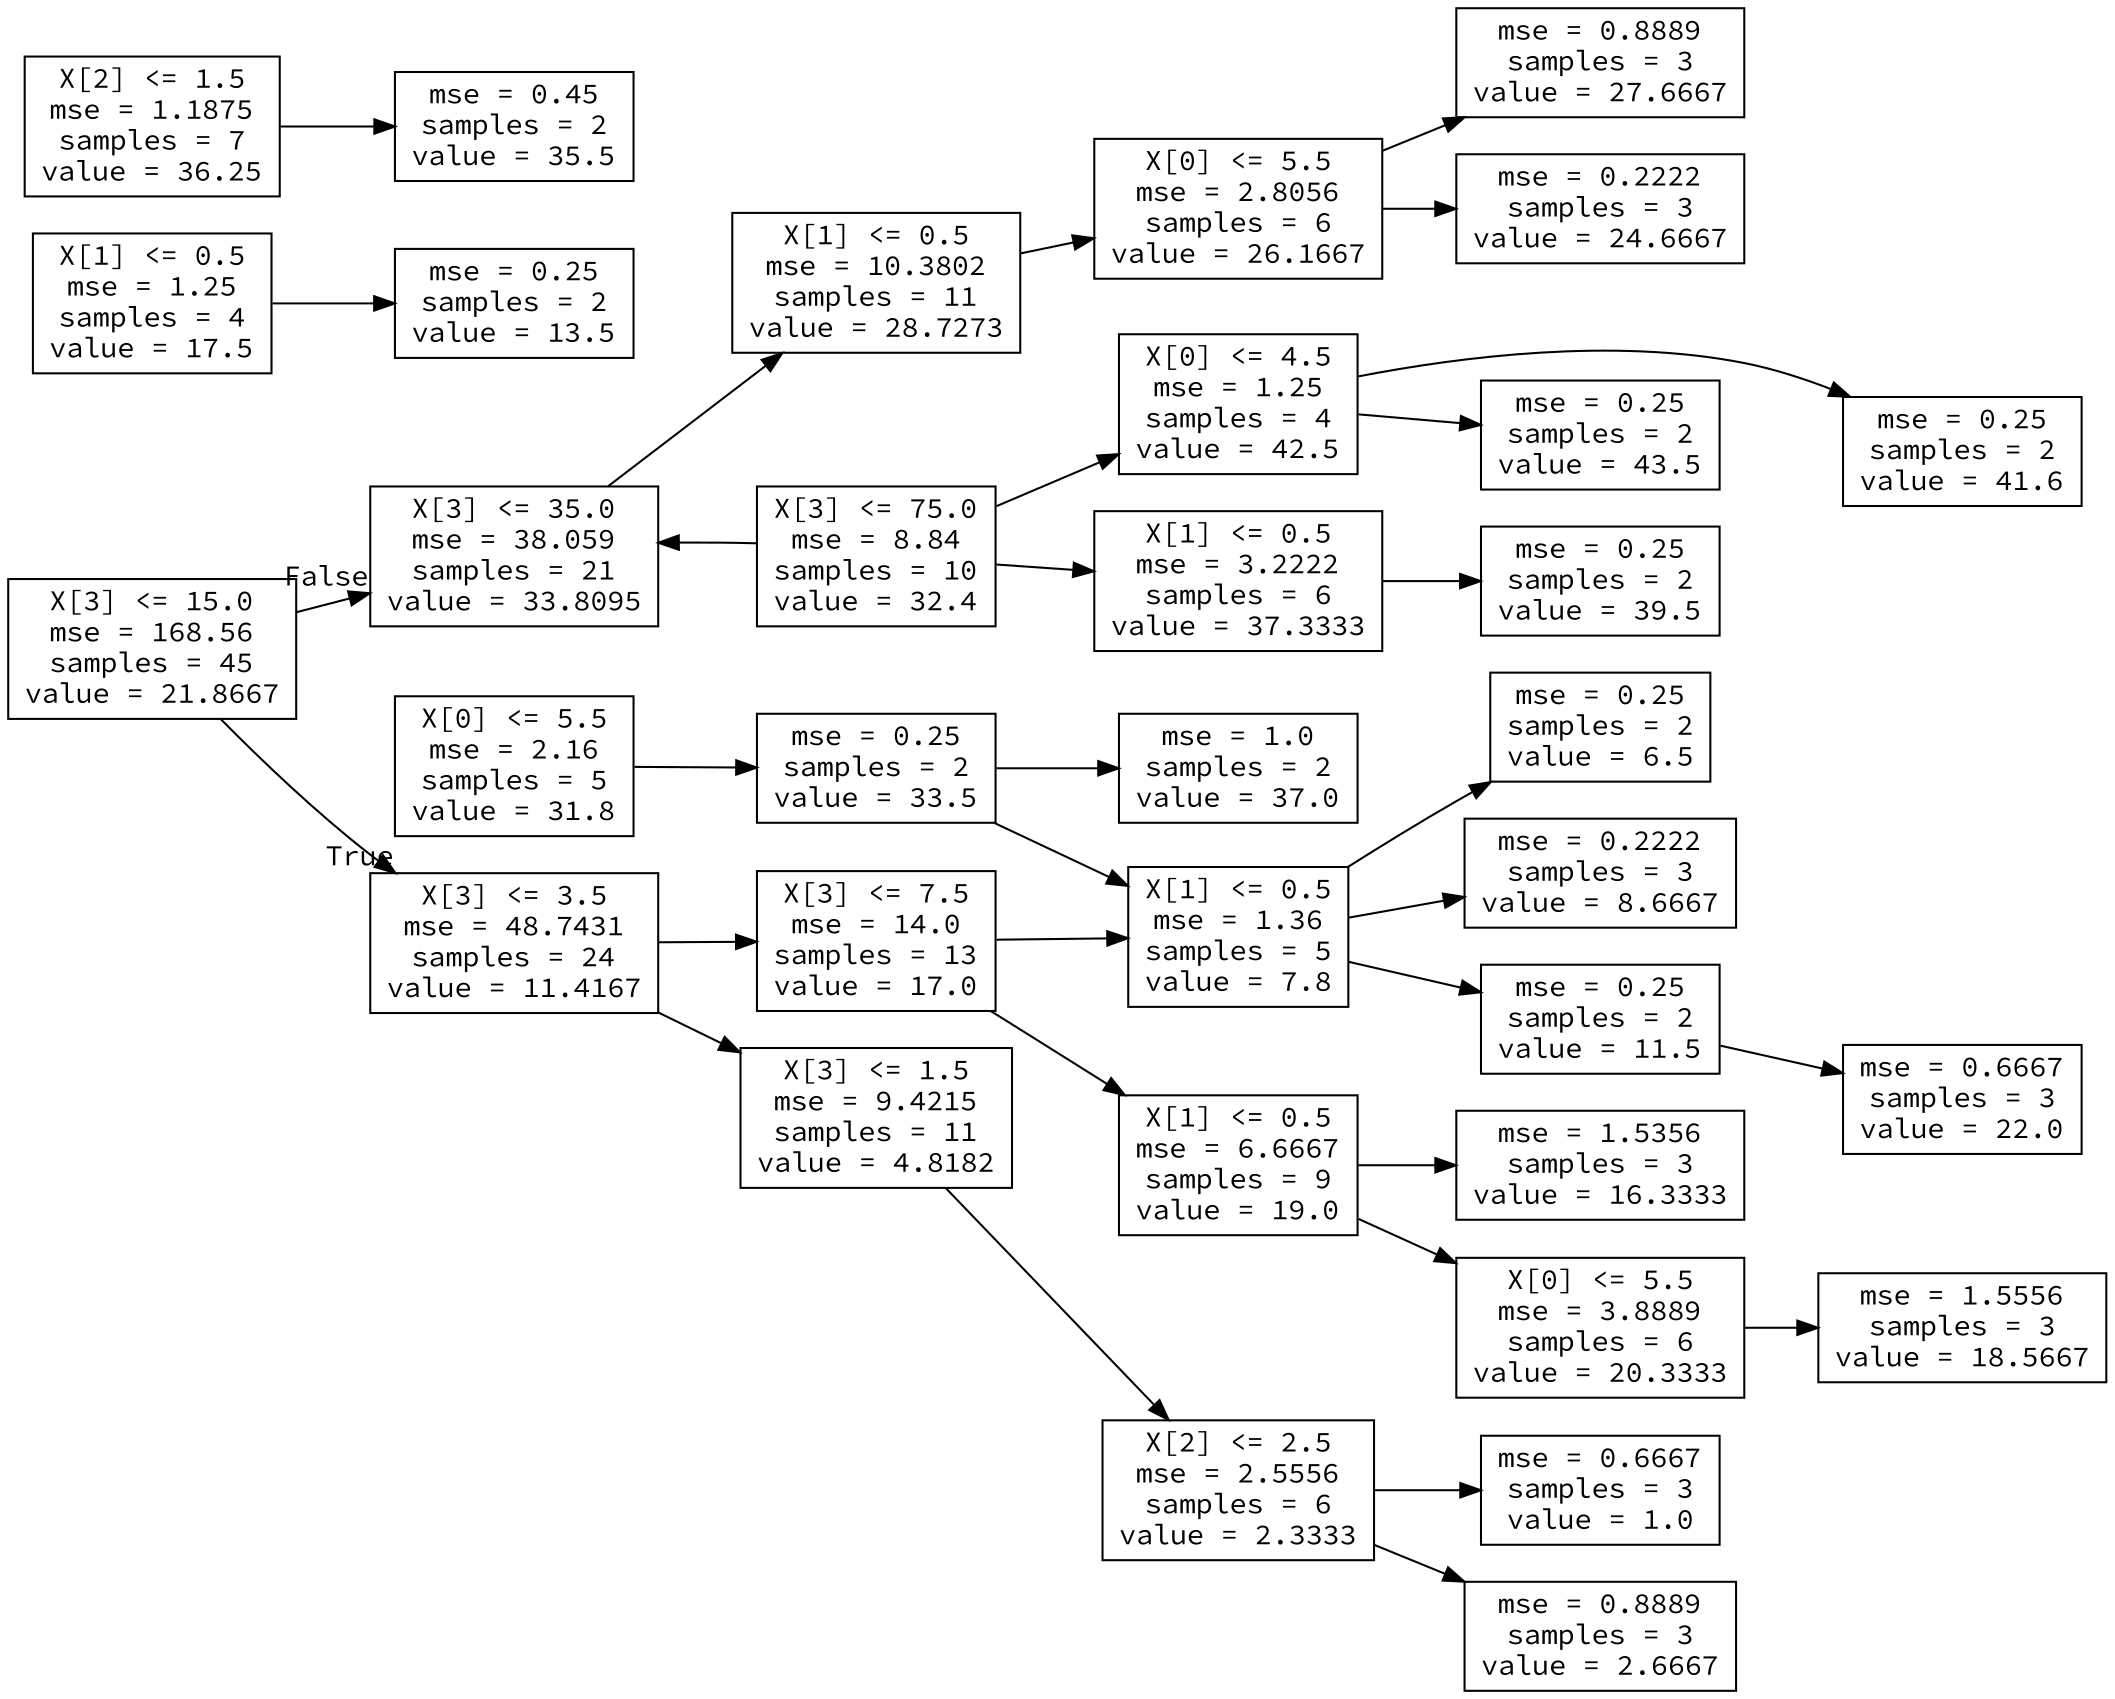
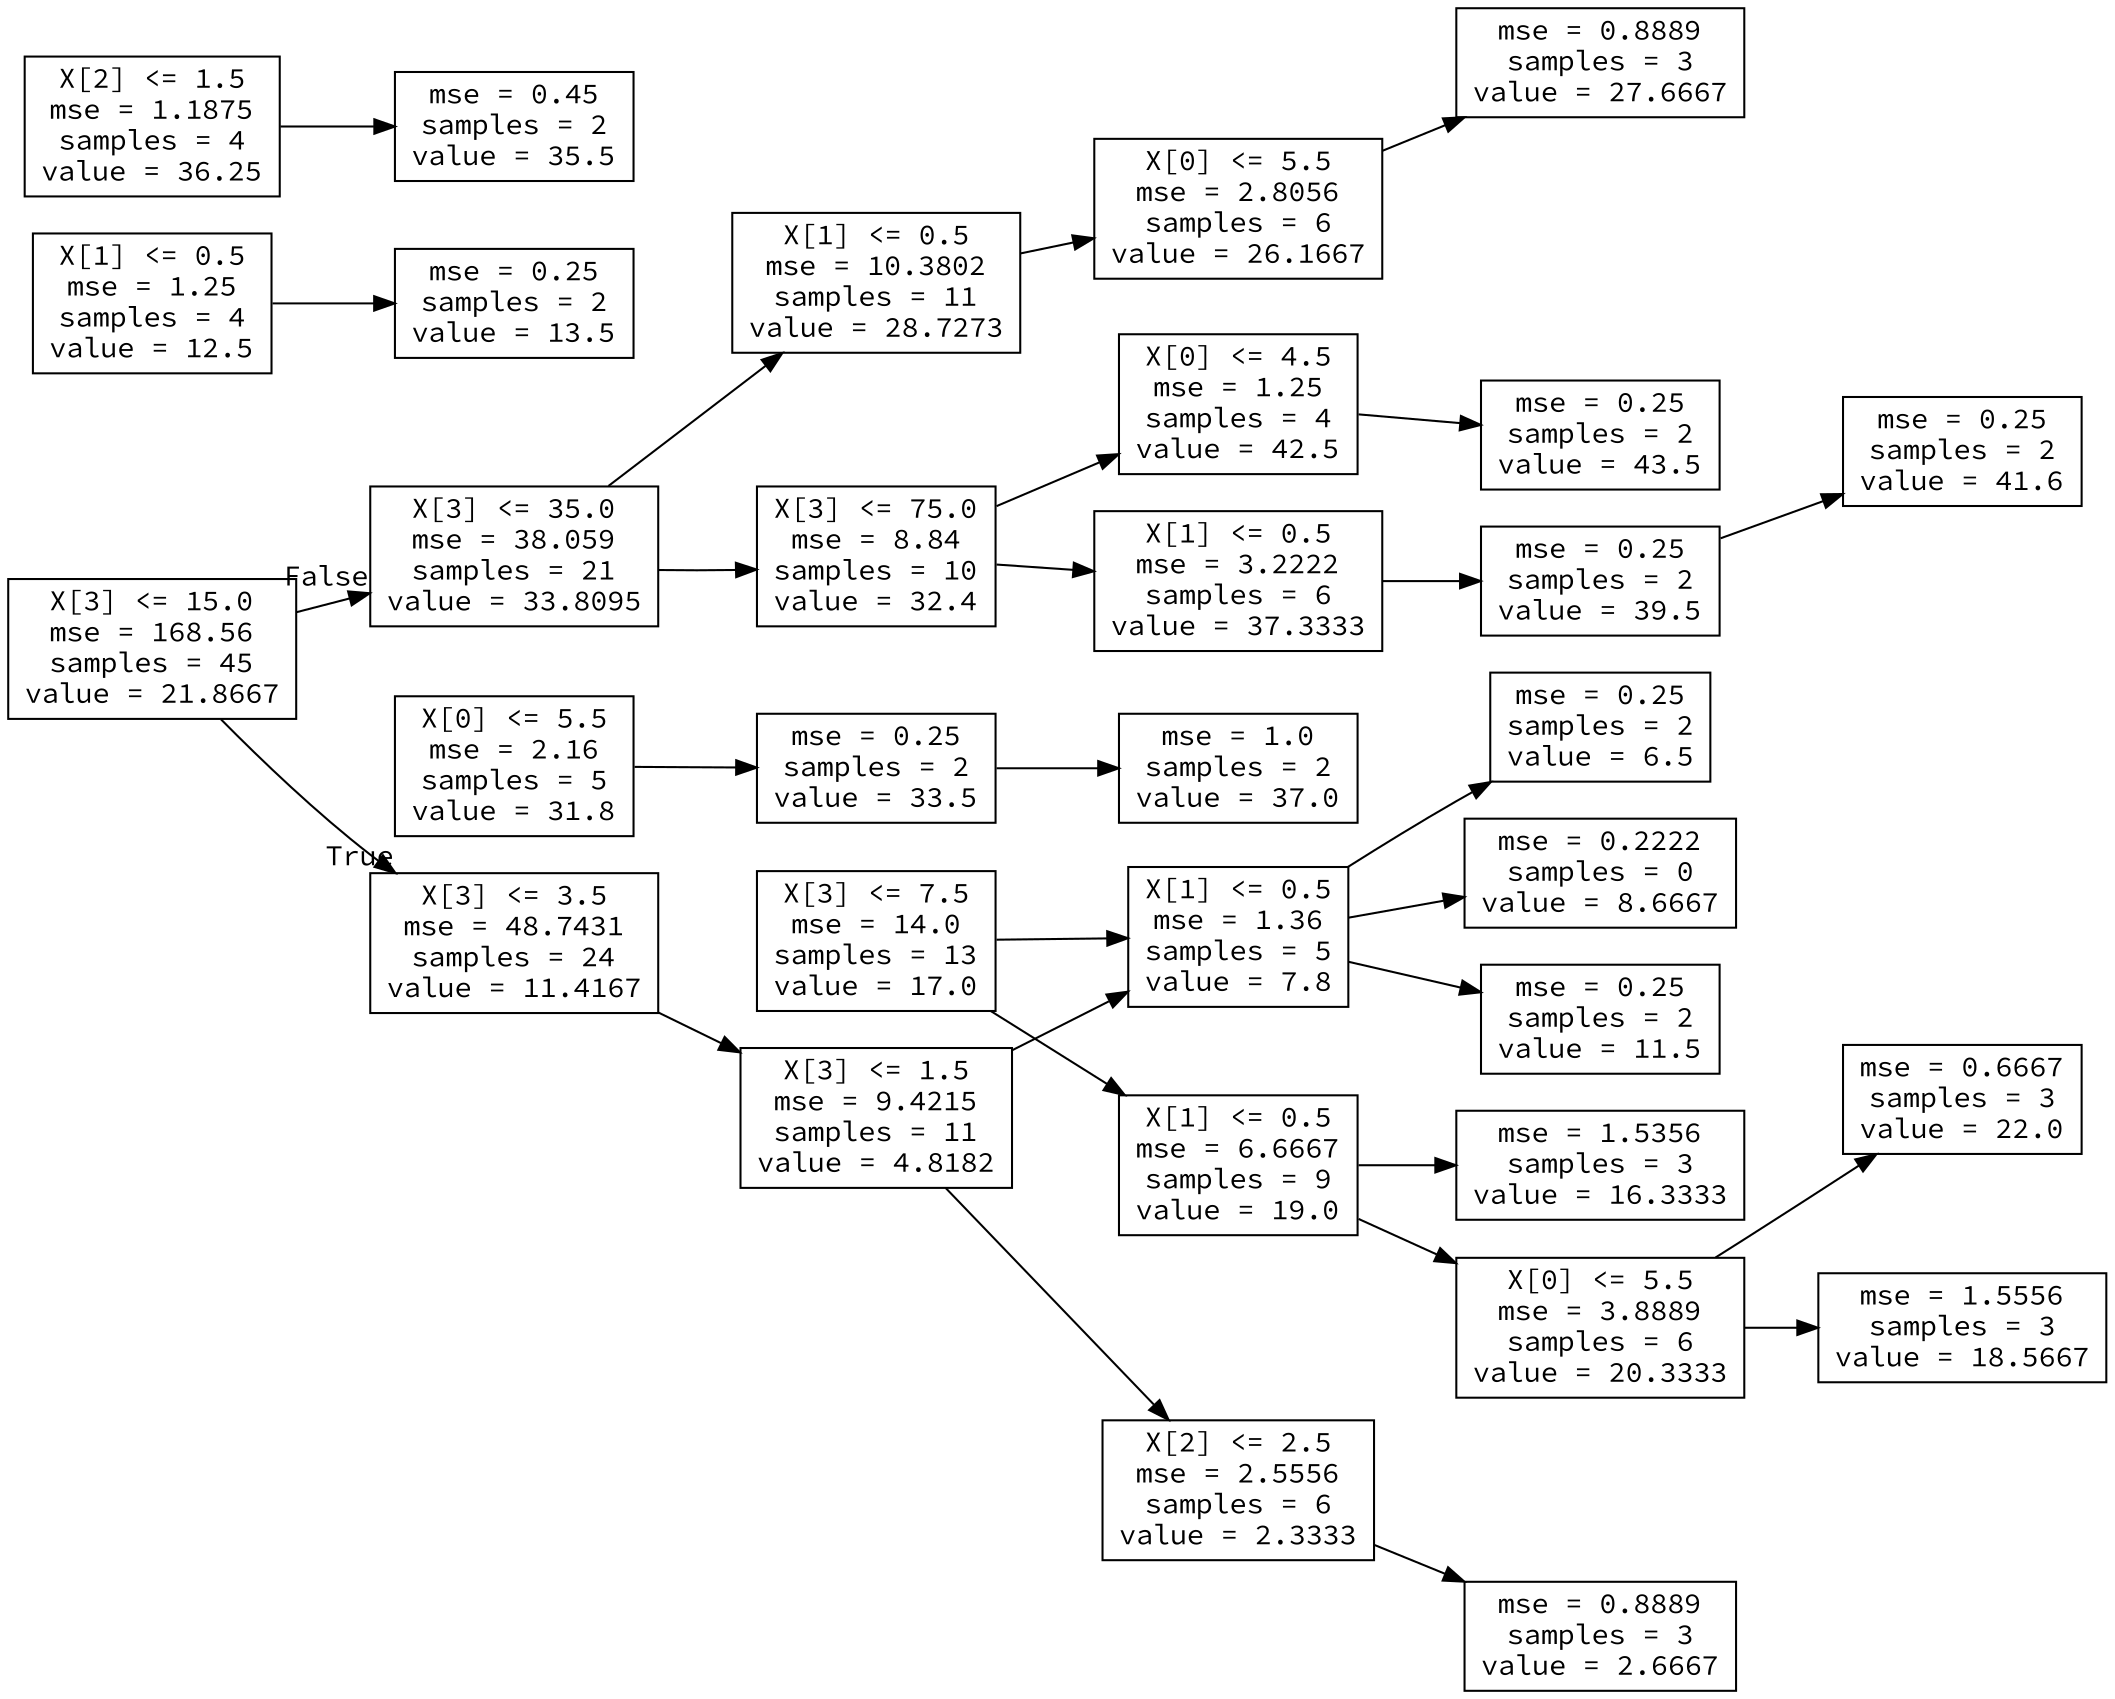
node "X[2] <= 1.5 mse = 1.1875 samples = 7 value = 36.25": label "X[2] <= 1.5 mse = 1.1875 samples = 7 value = 36.25" -> "X[2] <= 1.5 mse = 1.1875 samples = 4 value = 36.25"
node "mse = 0.2222 samples = 3 value = 24.6667": removed
node "X[1] <= 0.5 mse = 1.25 samples = 4 value = 17.5": label "X[1] <= 0.5 mse = 1.25 samples = 4 value = 17.5" -> "X[1] <= 0.5 mse = 1.25 samples = 4 value = 12.5"
edge "X[0] <= 4.5 mse = 1.25 samples = 4 value = 42.5" -> "mse = 0.25 samples = 2 value = 41.6": now "mse = 0.25 samples = 2 value = 39.5" -> "mse = 0.25 samples = 2 value = 41.6"
edge "X[3] <= 75.0 mse = 8.84 samples = 10 value = 32.4" -> "X[3] <= 35.0 mse = 38.059 samples = 21 value = 33.8095": reversed
edge "mse = 0.25 samples = 2 value = 33.5" -> "X[1] <= 0.5 mse = 1.36 samples = 5 value = 7.8": now "X[3] <= 1.5 mse = 9.4215 samples = 11 value = 4.8182" -> "X[1] <= 0.5 mse = 1.36 samples = 5 value = 7.8"
node "mse = 0.2222 samples = 3 value = 8.6667": label "mse = 0.2222 samples = 3 value = 8.6667" -> "mse = 0.2222 samples = 0 value = 8.6667"
edge "X[3] <= 3.5 mse = 48.7431 samples = 24 value = 11.4167" -> "X[3] <= 7.5 mse = 14.0 samples = 13 value = 17.0": removed
edge "mse = 0.25 samples = 2 value = 11.5" -> "mse = 0.6667 samples = 3 value = 22.0": now "X[0] <= 5.5 mse = 3.8889 samples = 6 value = 20.3333" -> "mse = 0.6667 samples = 3 value = 22.0"
node "mse = 0.6667 samples = 3 value = 1.0": removed
